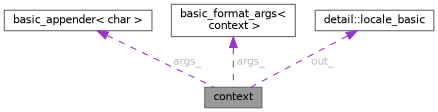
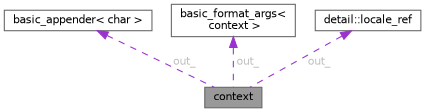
node "detail::locale_basic": label "detail::locale_basic" -> "detail::locale_ref"
edge "context" -> "basic_appender< char >": label " args_" -> " out_"
edge "context" -> "basic_format_args< context >": label " args_" -> " out_"
